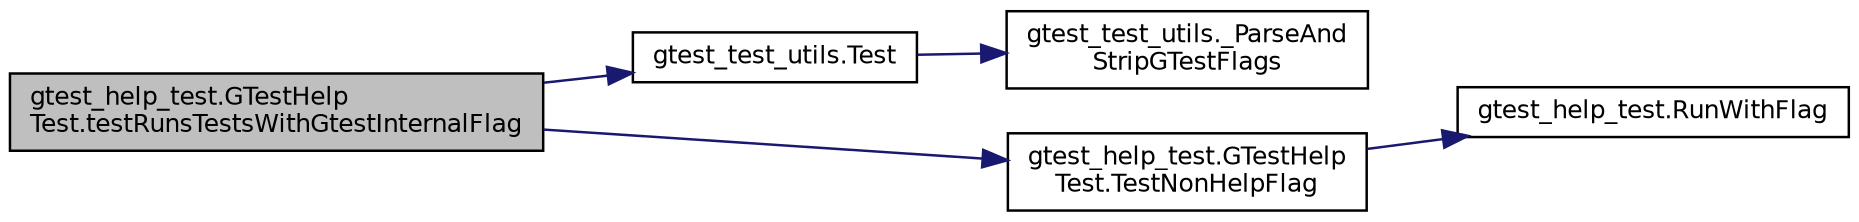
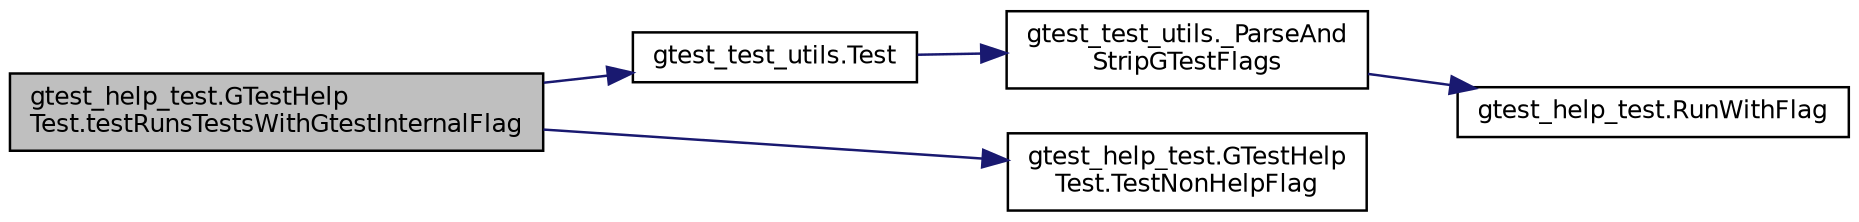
edge "gtest_help_test.GTestHelp Test.TestNonHelpFlag" -> "gtest_help_test.RunWithFlag": now "gtest_test_utils._ParseAnd StripGTestFlags" -> "gtest_help_test.RunWithFlag"
